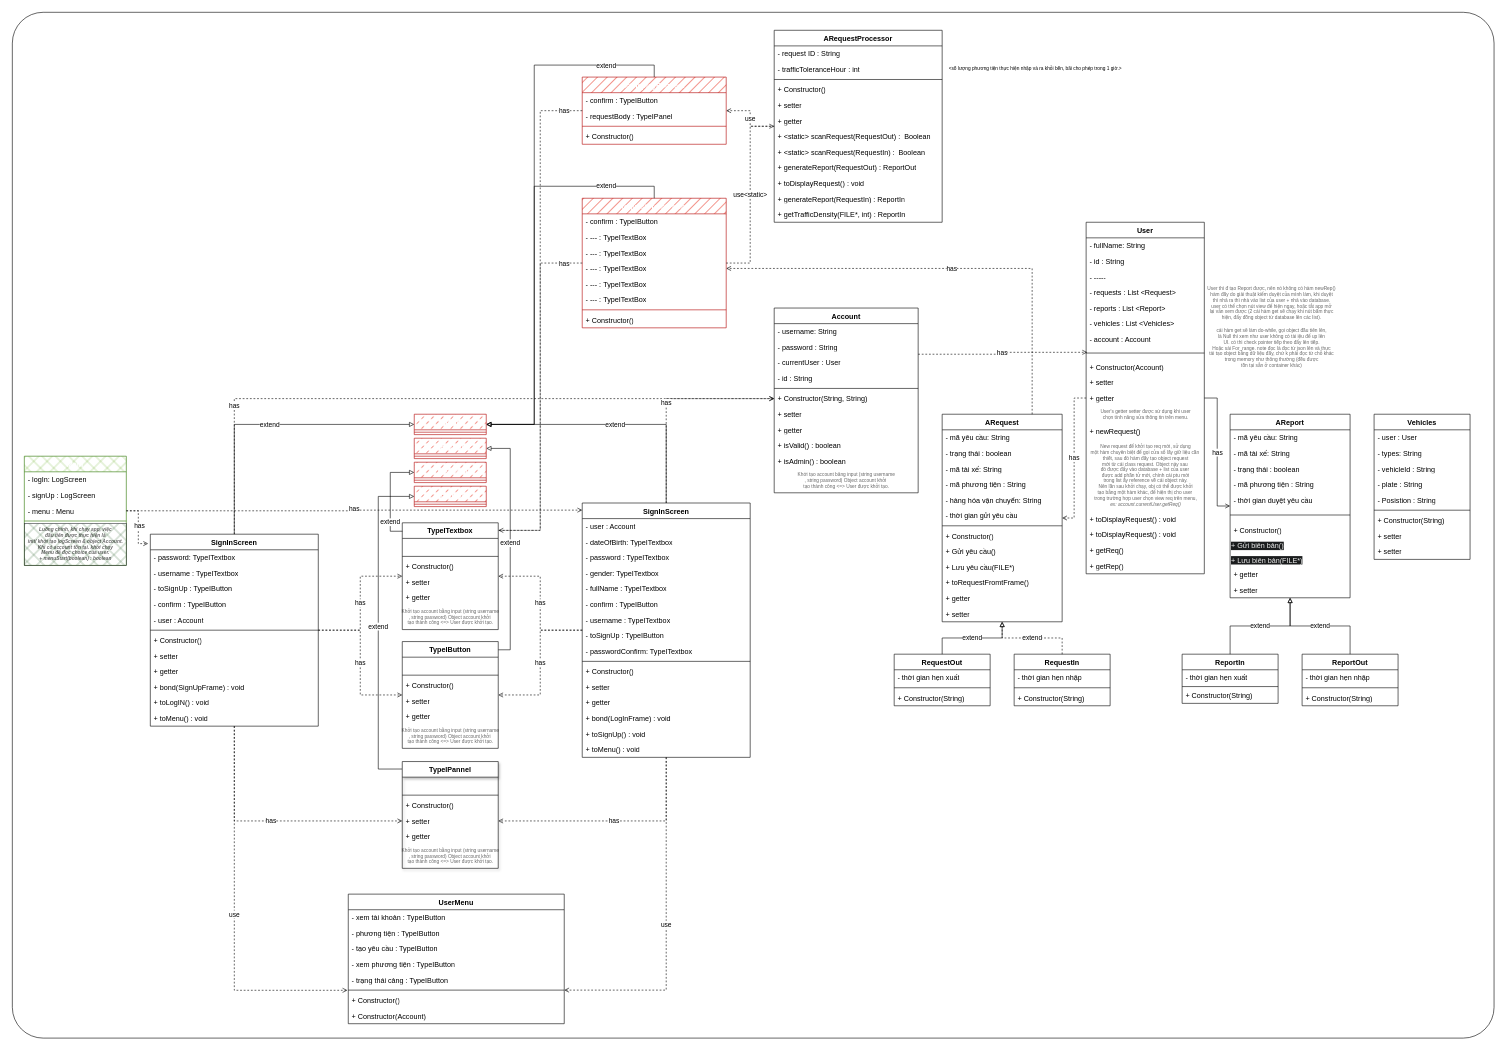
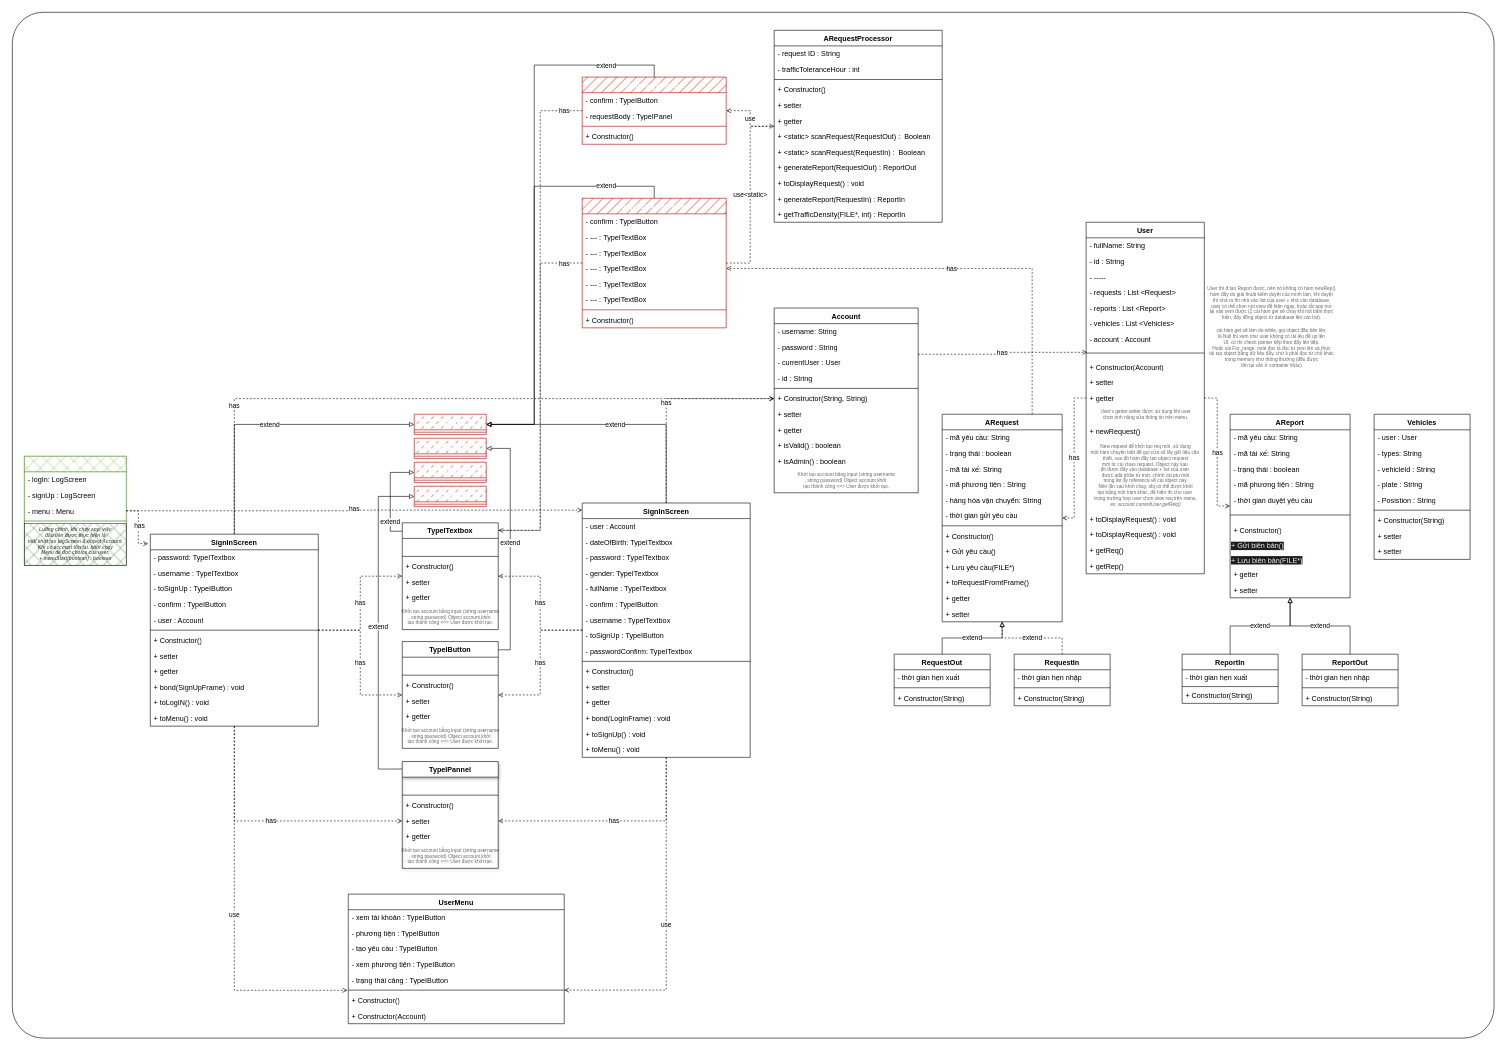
node "<số lượng phương tiện thực hiện nhập và ra khỏi bến, bãi cho phép trong 1 giờ.>": removed
edge "User" -> "AReport": style solid -> dashed
